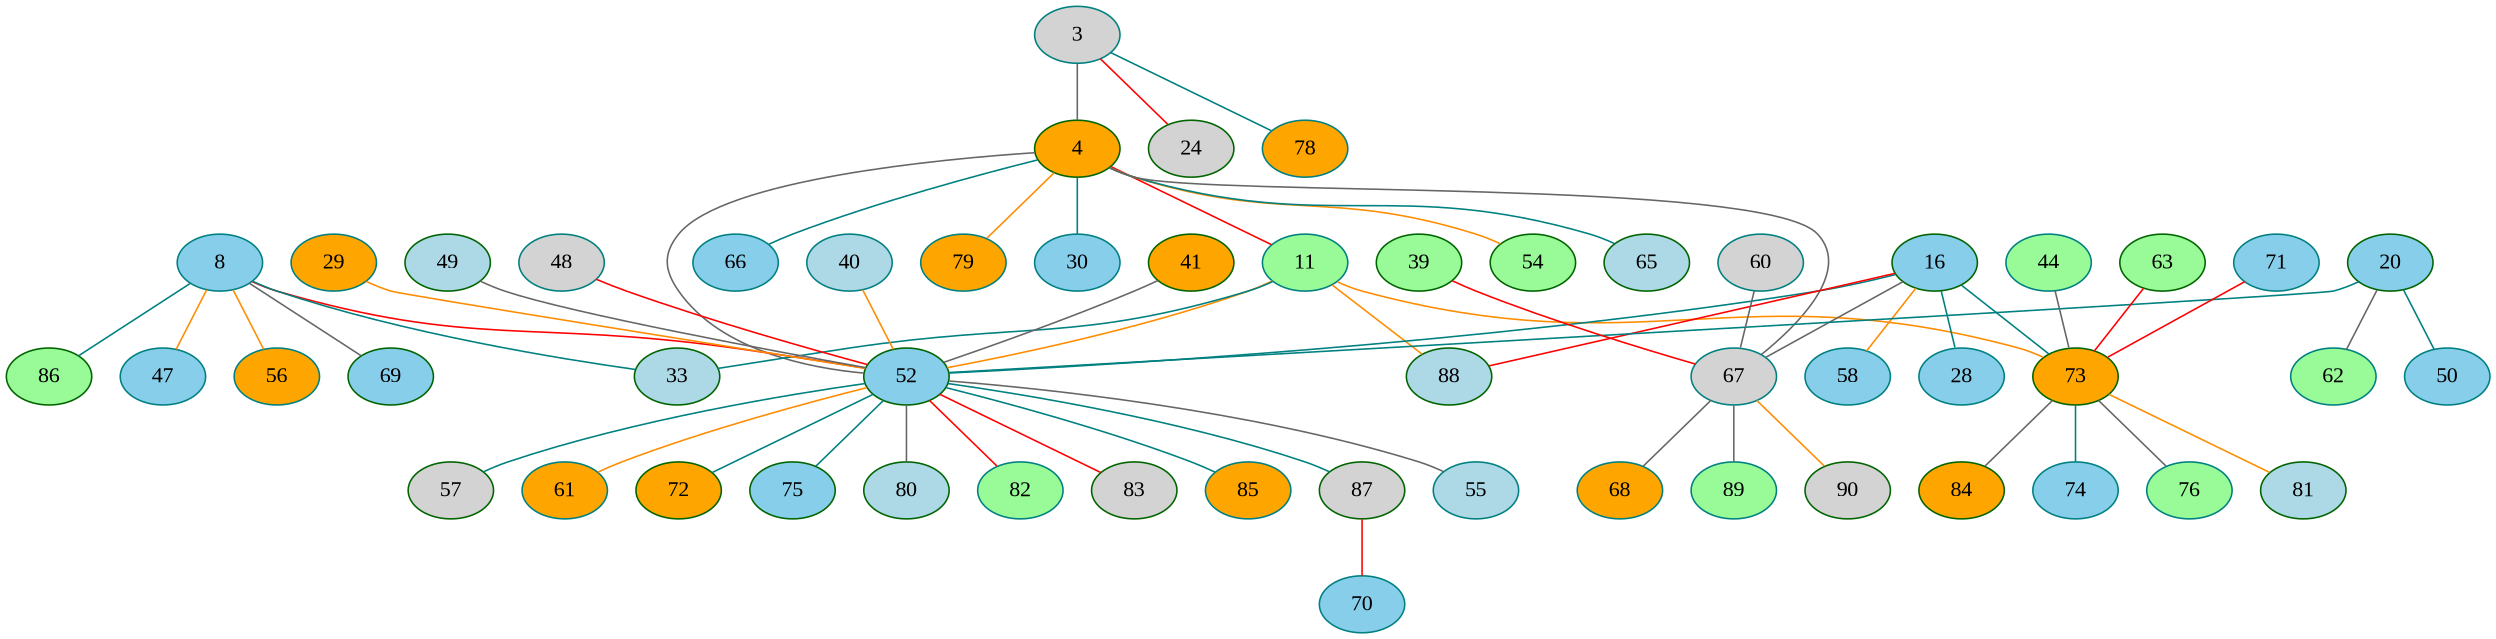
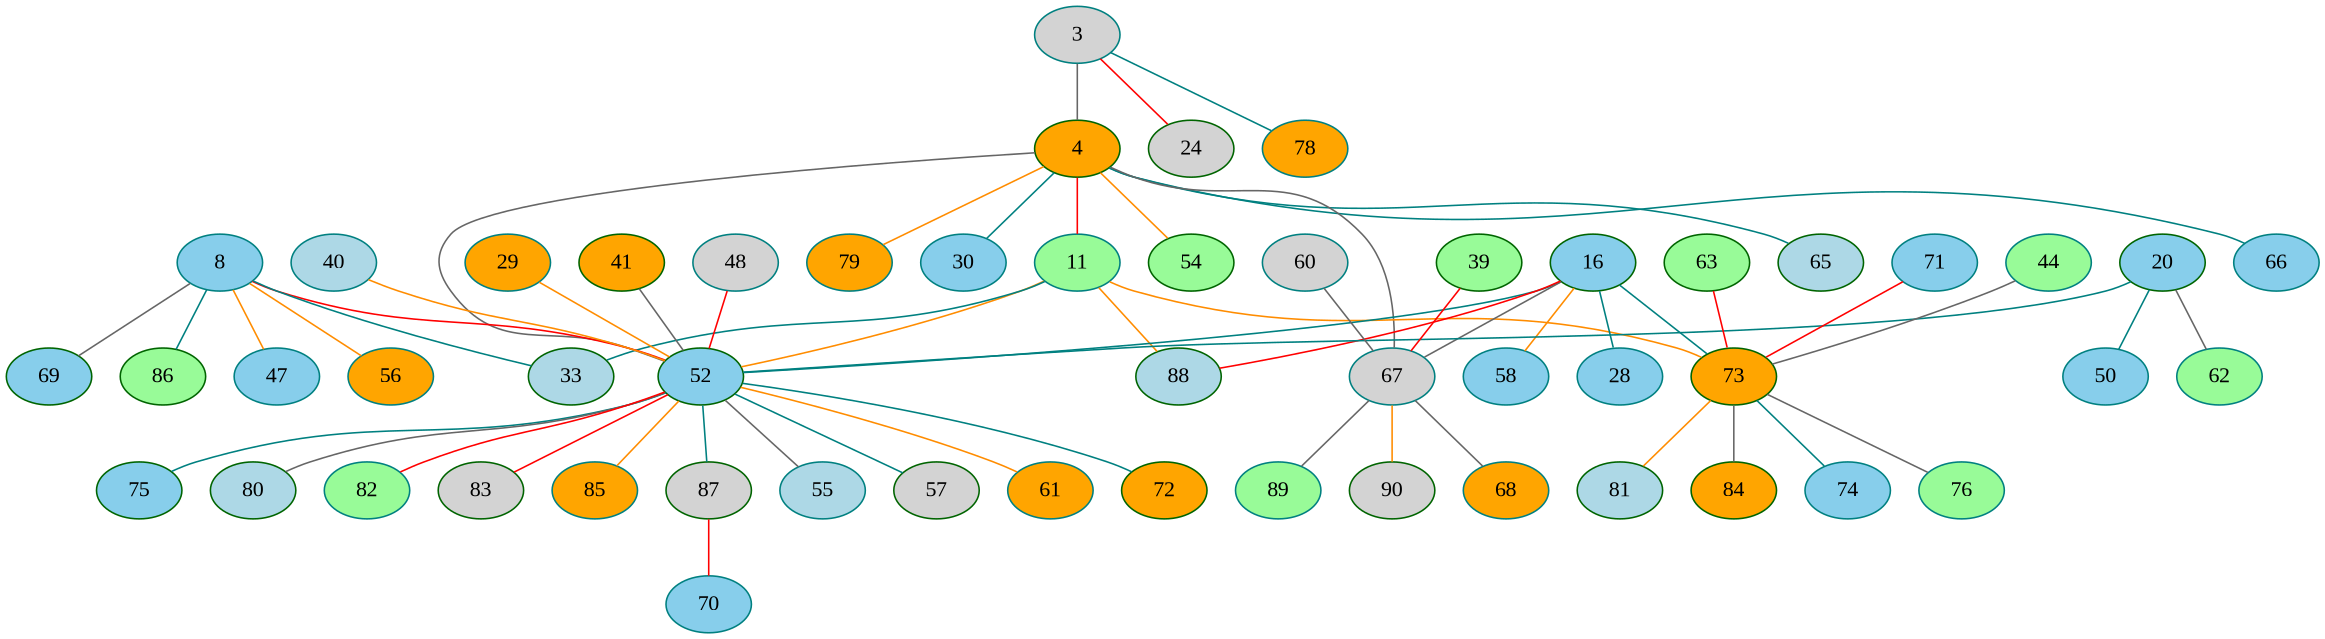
node "49": removed
edge "52" -- "85": color teal -> darkorange
